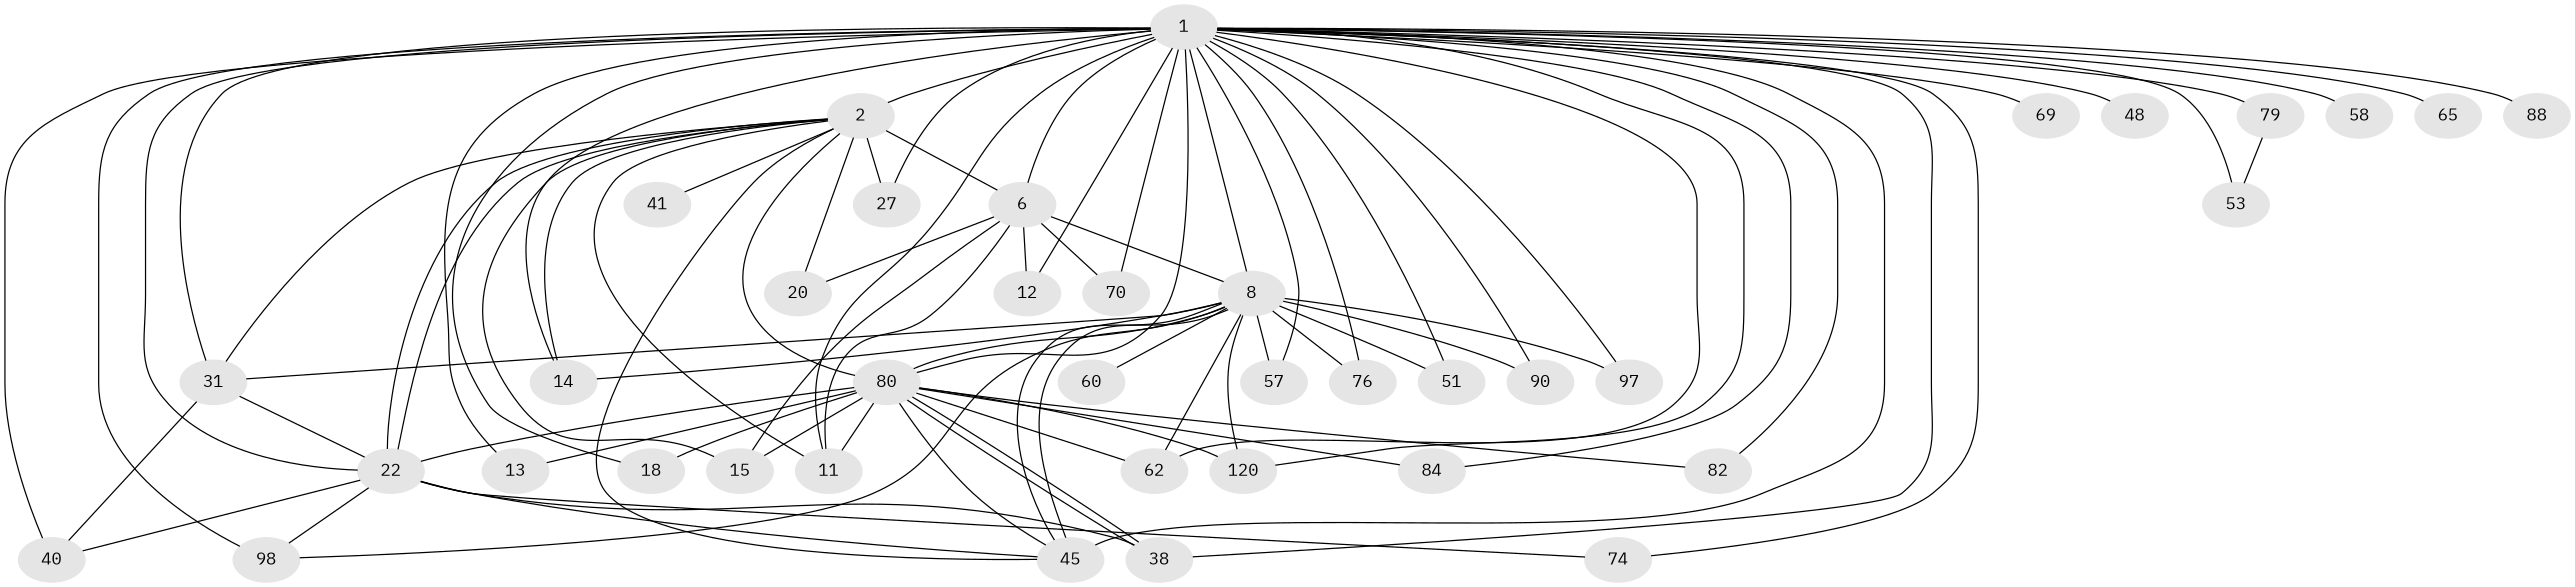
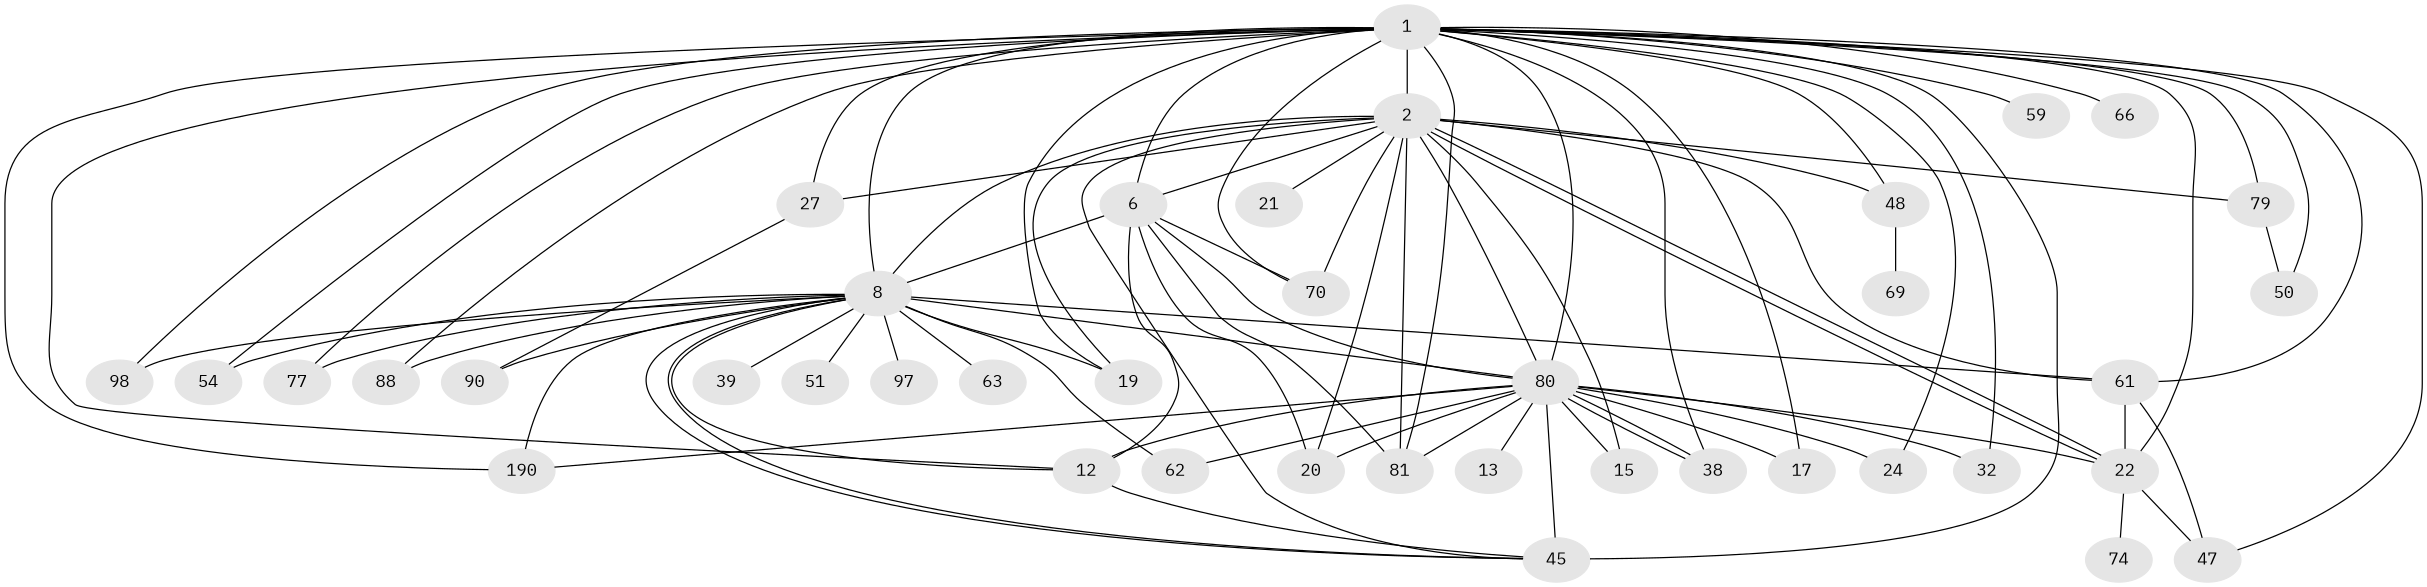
edge "1" -- "69": now "48" -- "69"
edge "1" -- "13": removed
edge "1" -- "74": removed
node "58": label "58" -> "59"
node "65": label "65" -> "66"
edge "2" -- "8": added
edge "2" -- "48": added
edge "2" -- "79": added
edge "1" -- "97": removed
edge "1" -- "90": now "27" -- "90"
edge "1" -- "51": removed
edge "2" -- "70": added
node "41": label "41" -> "21"
node "53": label "53" -> "50"
edge "1" -- "62": removed
edge "8" -- "88": added
edge "6" -- "15": now "6" -- "80"
node "31": label "31" -> "61"
node "14": label "14" -> "19"
node "39": added
node "60": label "60" -> "63"
node "57": label "57" -> "54"
node "76": label "76" -> "77"
edge "80" -- "12": added
edge "80" -- "20": added
edge "8" -- "12": added
node "18": label "18" -> "17"
node "11": label "11" -> "81"
node "120": label "120" -> "190"
node "84": label "84" -> "24"
node "82": label "82" -> "32"
edge "22" -- "38": removed
edge "22" -- "98": removed
edge "22" -- "45": now "12" -- "45"
node "40": label "40" -> "47"
